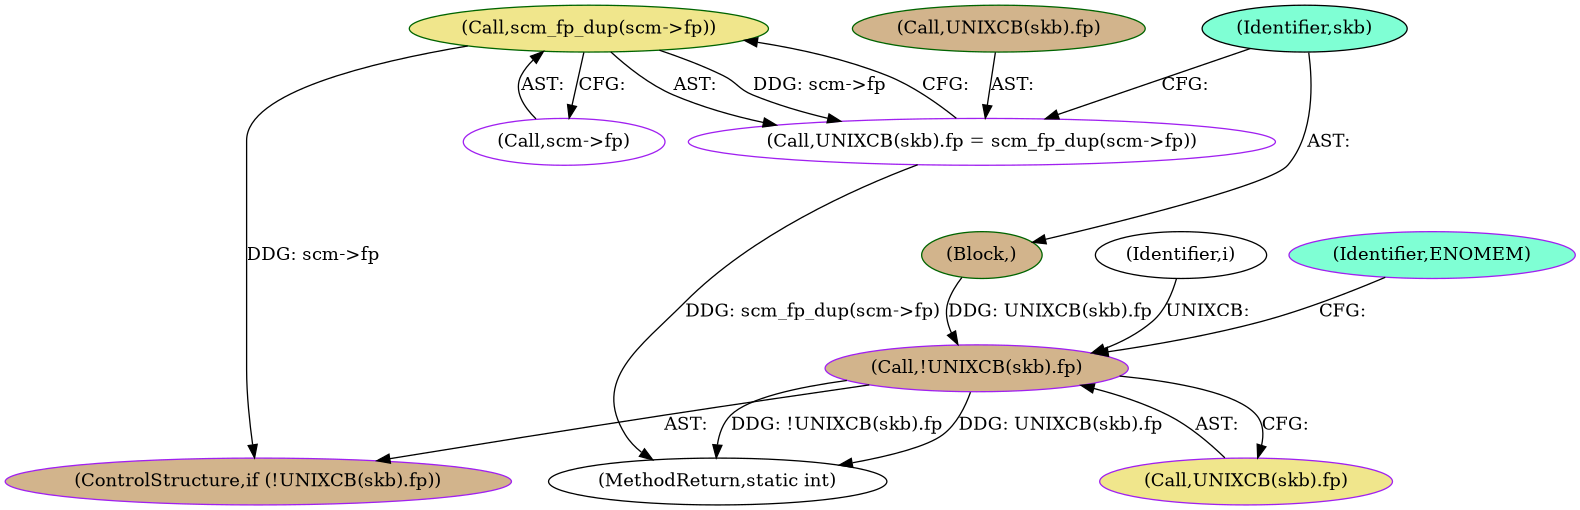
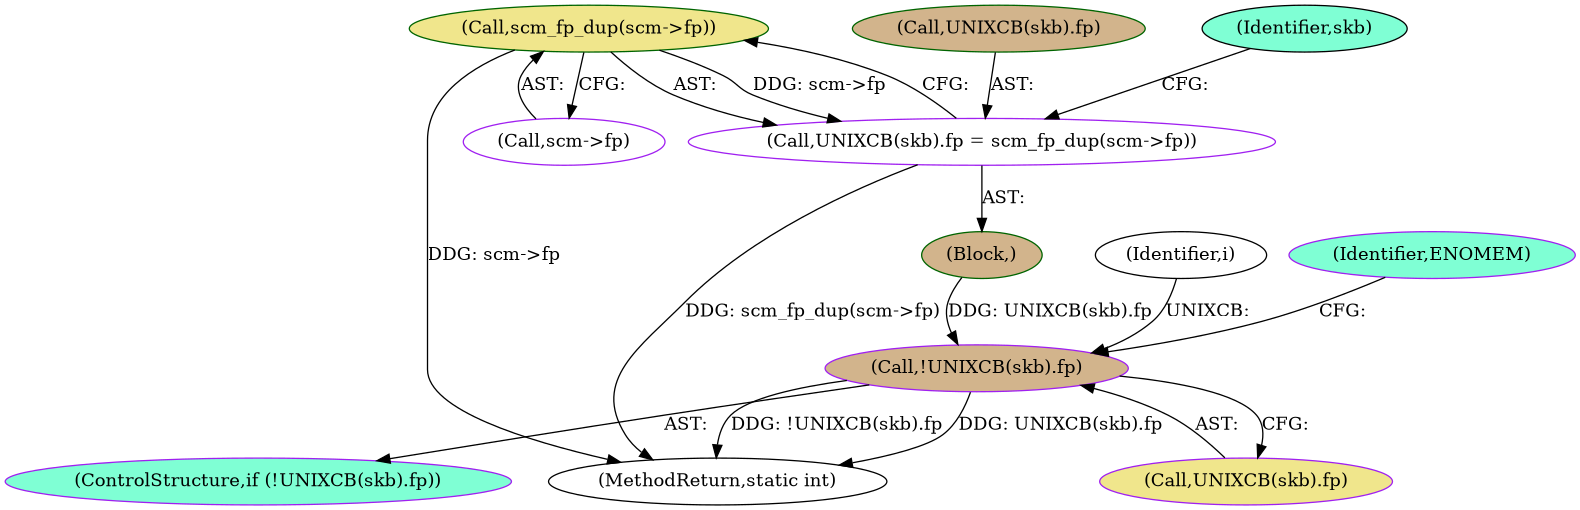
edge "(Call,scm_fp_dup(scm->fp))" -> "(ControlStructure,if (!UNIXCB(skb).fp))": now "(Call,scm_fp_dup(scm->fp))" -> "(MethodReturn,static int)"
edge "(Identifier,skb)" -> "(Block,)": now "(Call,UNIXCB(skb).fp = scm_fp_dup(scm->fp))" -> "(Block,)"
node "(ControlStructure,if (!UNIXCB(skb).fp))": fillcolor tan -> aquamarine
